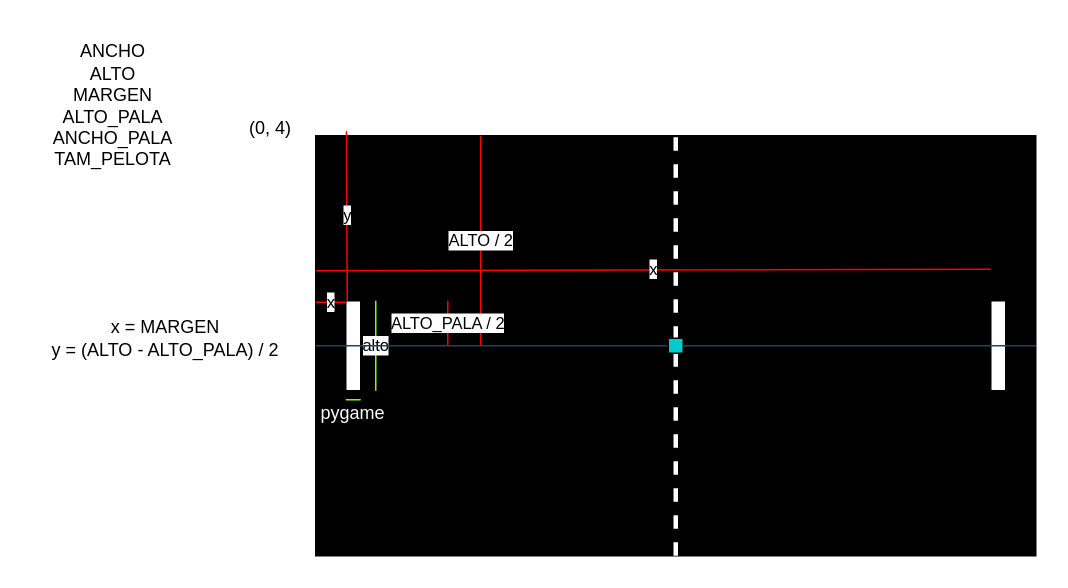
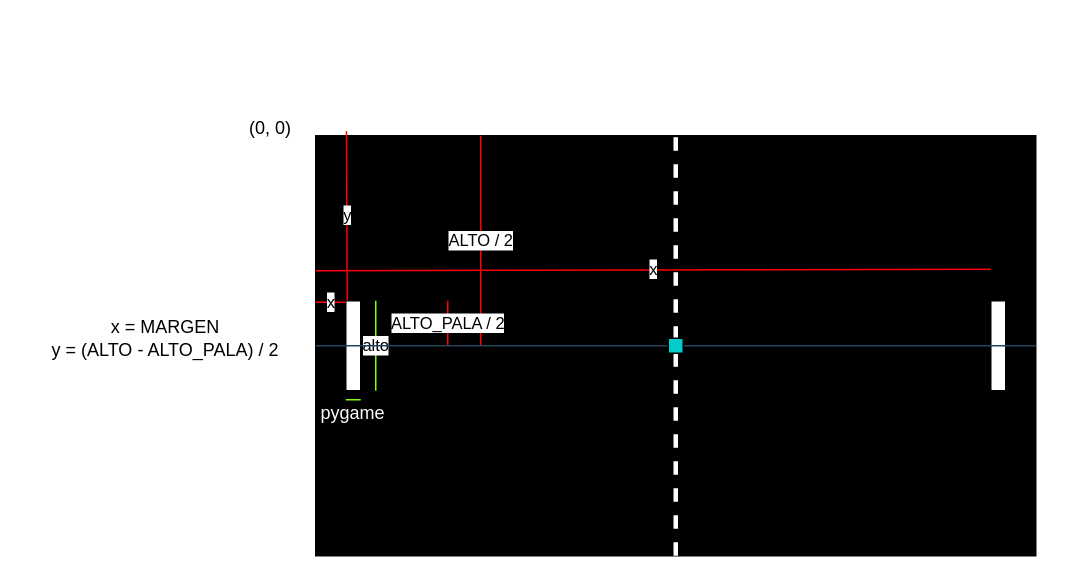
node "ANCHO ALTO MARGEN ALTO_PALA ANCHO_PALA TAM_PELOTA": removed
node "(0, 4)": label "(0, 4)" -> "(0, 0)"
